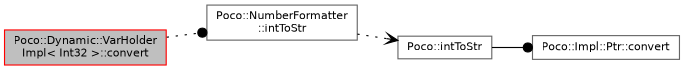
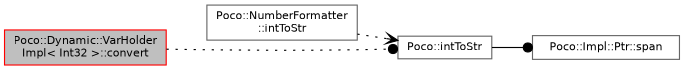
edge "Poco::Dynamic::VarHolder Impl< Int32 >::convert" -> "Poco::NumberFormatter ::intToStr": now "Poco::Dynamic::VarHolder Impl< Int32 >::convert" -> "Poco::intToStr"
node "Poco::Impl::Ptr::convert": label "Poco::Impl::Ptr::convert" -> "Poco::Impl::Ptr::span"
